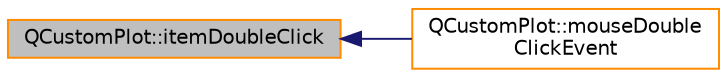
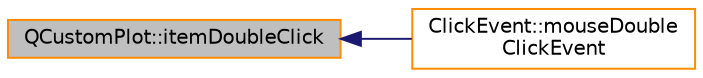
node "QCustomPlot::mouseDouble ClickEvent": label "QCustomPlot::mouseDouble ClickEvent" -> "ClickEvent::mouseDouble ClickEvent"
